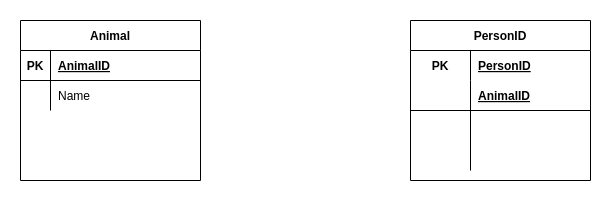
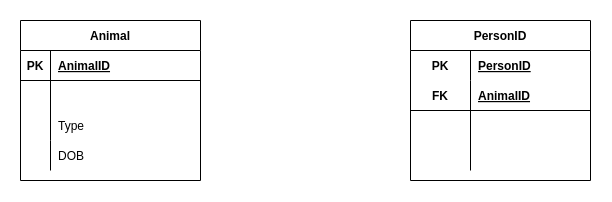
node "Name": removed
node "FK": added
node "Type": added
node "DOB": added
